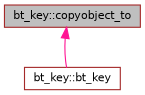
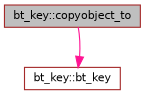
edge "bt_key::bt_key" -> "bt_key::copyobject_to": reversed
